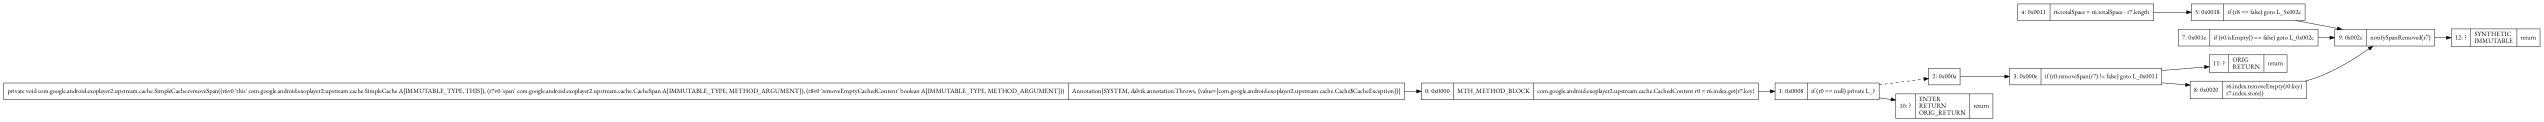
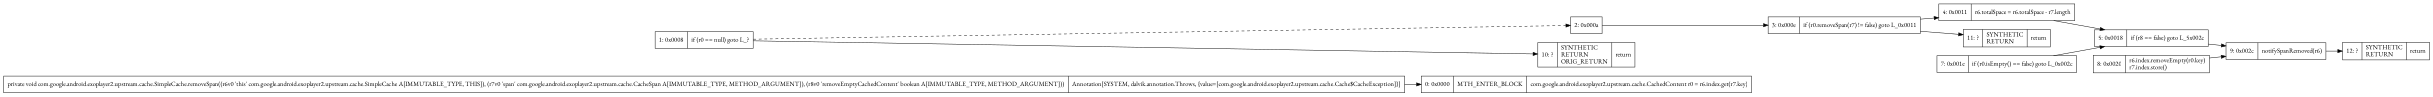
node "9: 0x002c": text "notifySpanRemoved(r7)" -> "notifySpanRemoved(r6)"
edge "7: 0x001e" -> "9: 0x002c": now "7: 0x001e" -> "5: 0x0018"
node "12: ?": text "IMMUTABLE" -> "RETURN"
node "11: ?": text "ORIG" -> "SYNTHETIC"
edge "3: 0x000e" -> "8: 0x0020": now "3: 0x000e" -> "4: 0x0011"
node "0: 0x0000": text "MTH_METHOD_BLOCK" -> "MTH_ENTER_BLOCK"
edge "0: 0x0000" -> "1: 0x0008": removed
node "1: 0x0008": text "if (r0 == null) private L_?" -> "if (r0 == null) goto L_?"
node "10: ?": text "ENTER" -> "SYNTHETIC"
